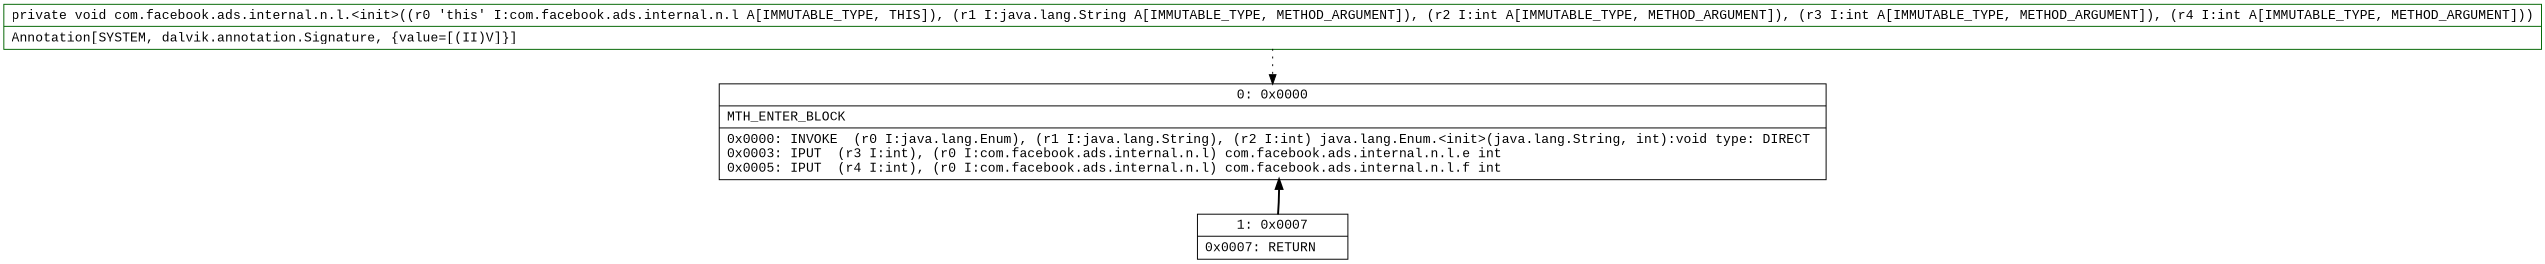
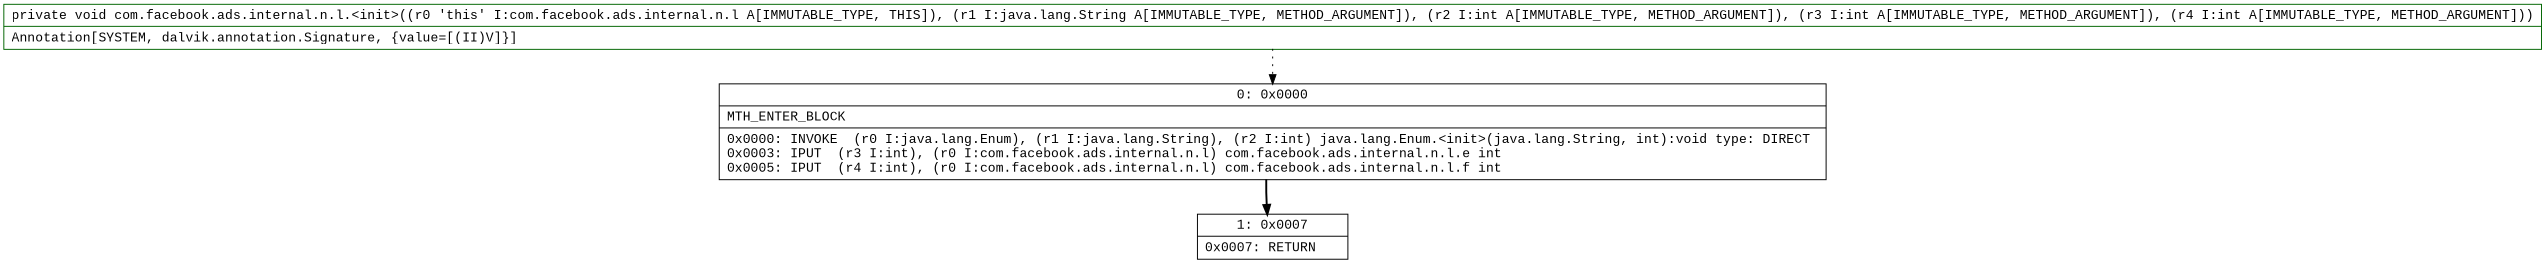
edge "1: 0x0007" -> "0: 0x0000": reversed
